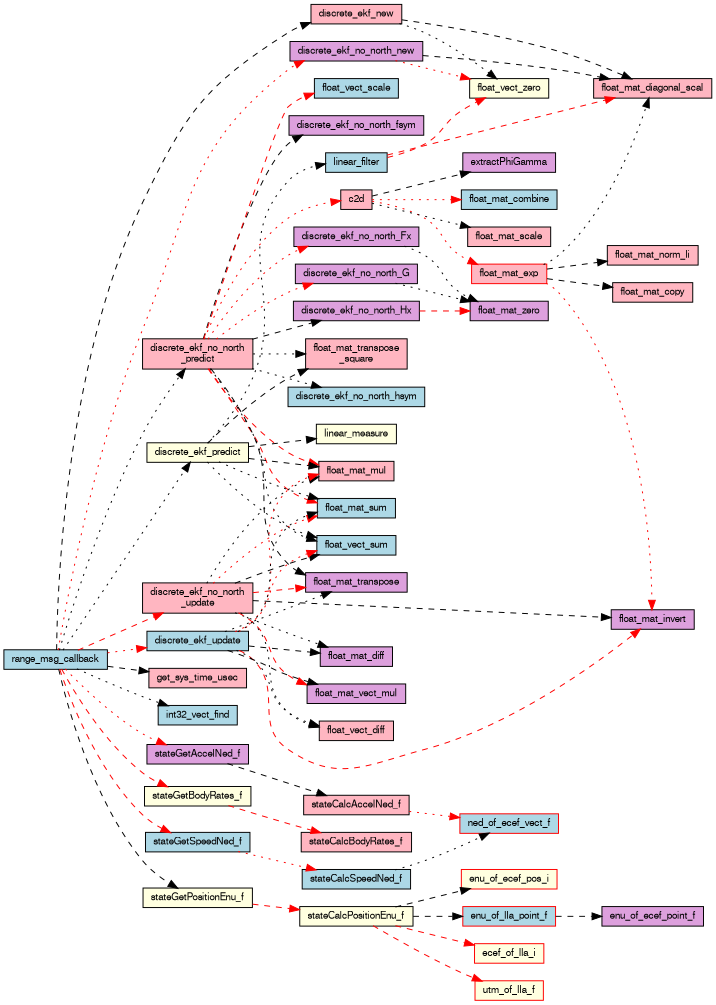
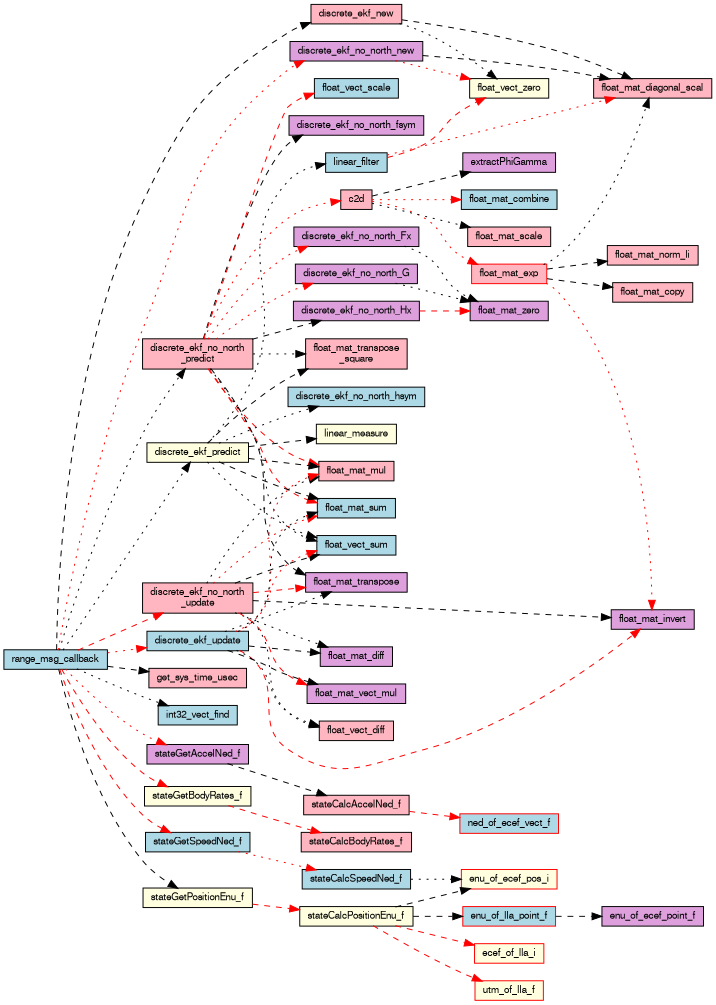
edge "linear_filter" -> "float_mat_diagonal_scal": style dashed -> dotted
edge "discrete_ekf_no_north _predict" -> "discrete_ekf_no_north_hsym": now "discrete_ekf_predict" -> "discrete_ekf_no_north_hsym"
edge "discrete_ekf_predict" -> "float_mat_sum": style dotted -> dashed
edge "stateCalcAccelNed_f" -> "ned_of_ecef_vect_f": style dotted -> dashed
edge "stateCalcSpeedNed_f" -> "ned_of_ecef_vect_f": now "stateCalcSpeedNed_f" -> "enu_of_ecef_pos_i"
